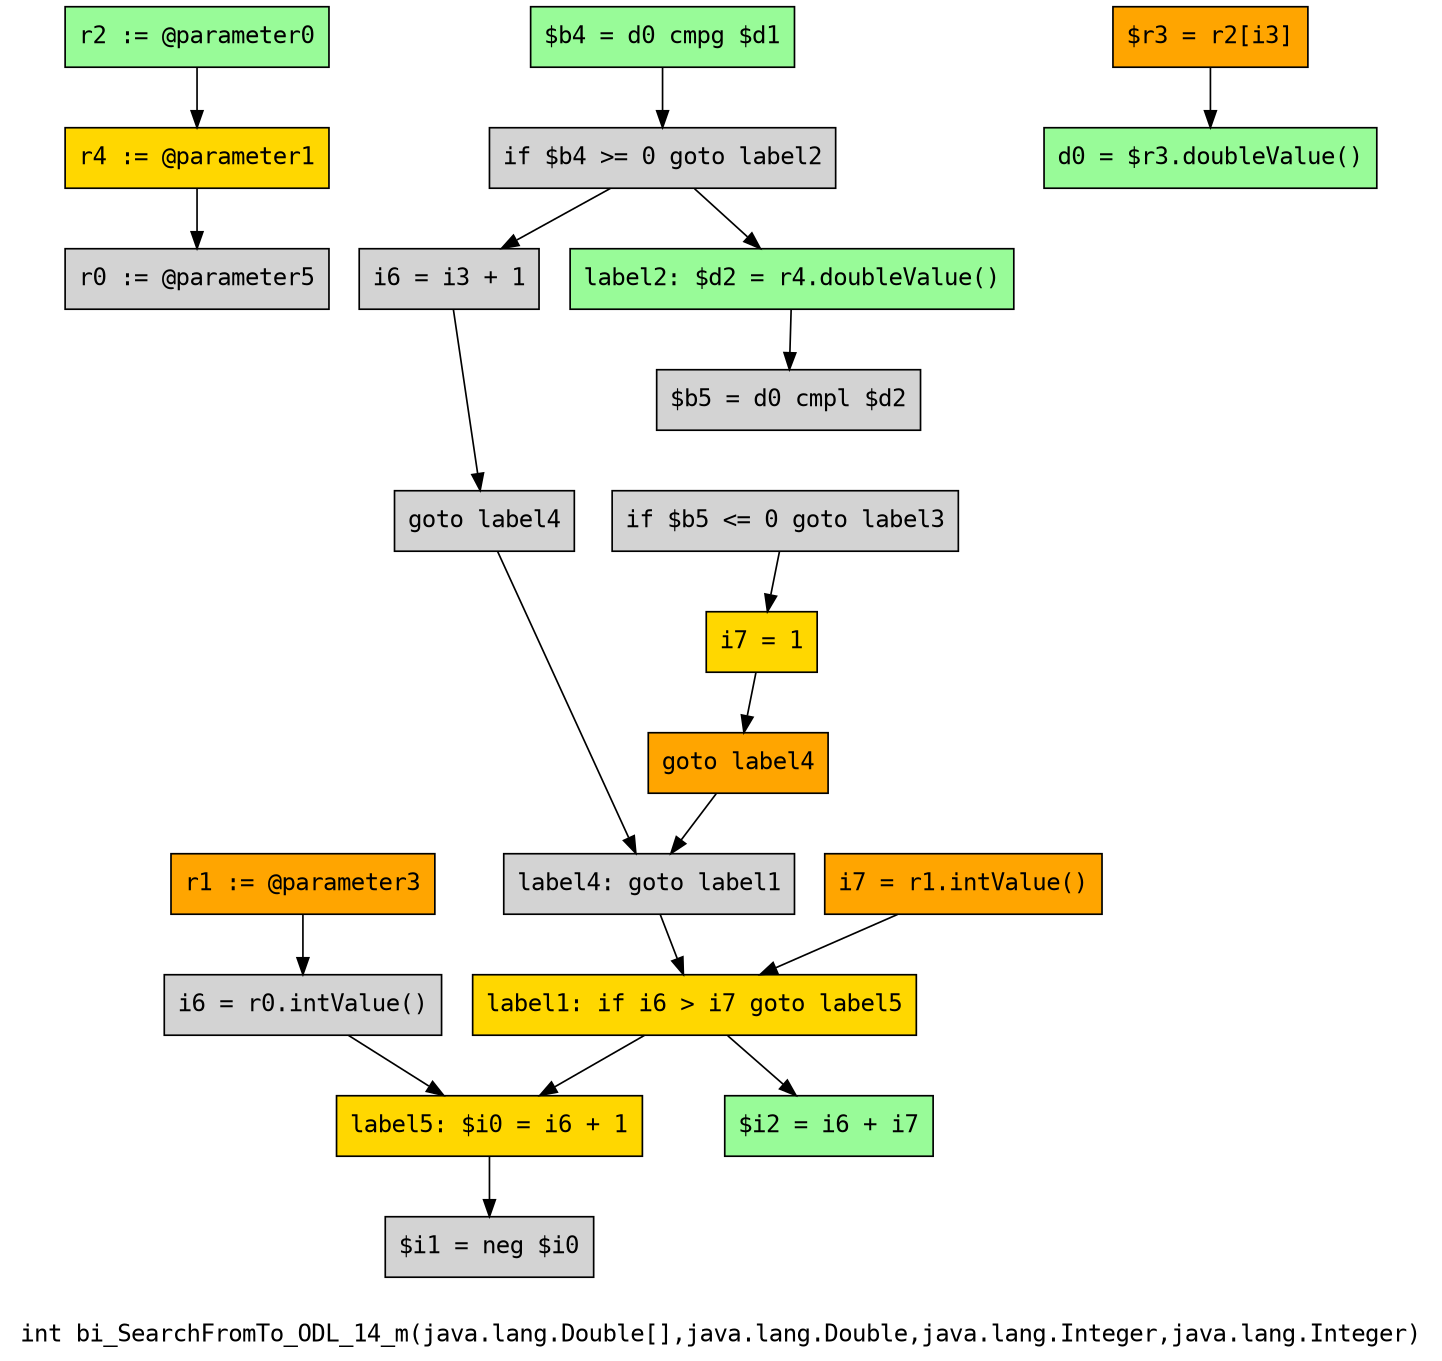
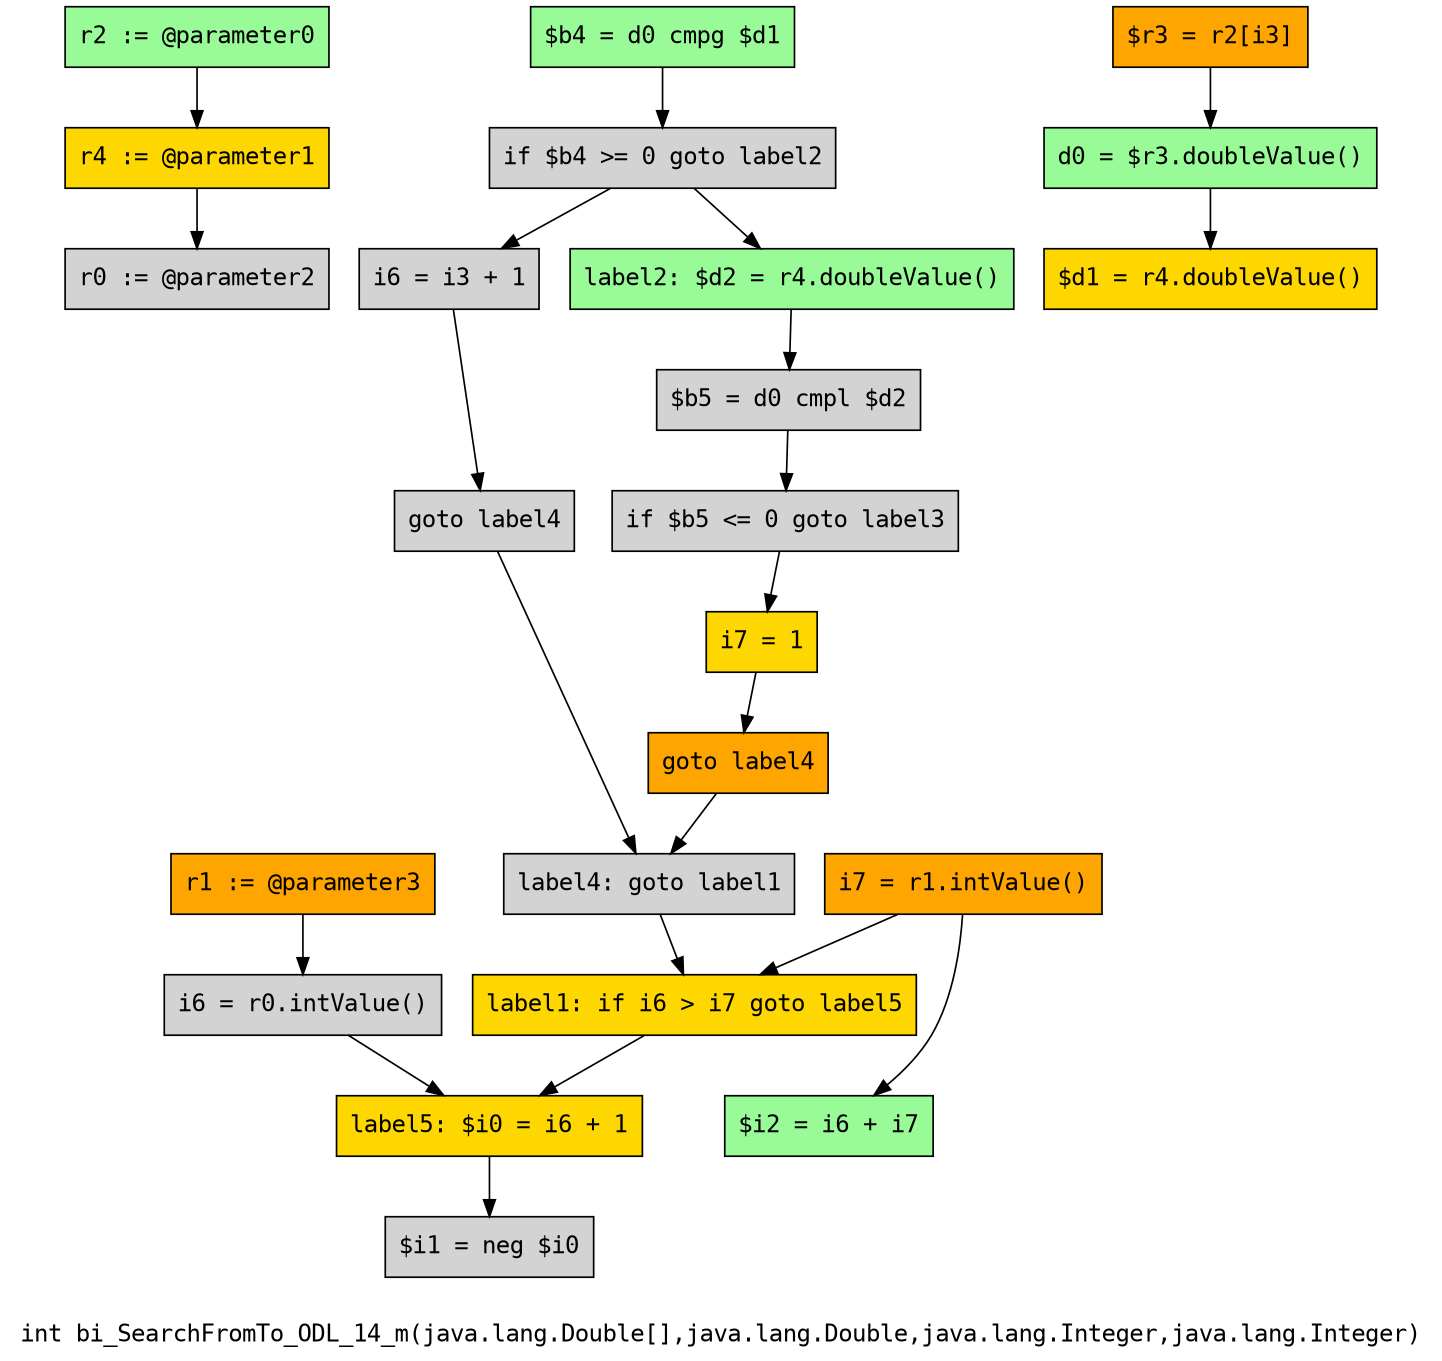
node "r0 := @parameter5": label "r0 := @parameter5" -> "r0 := @parameter2"
node "$d1 = r4.doubleValue()": added
edge "$b5 = d0 cmpl $d2" -> "if $b5 <= 0 goto label3": added
edge "label1: if i6 > i7 goto label5" -> "$i2 = i6 + i7": now "i7 = r1.intValue()" -> "$i2 = i6 + i7"
